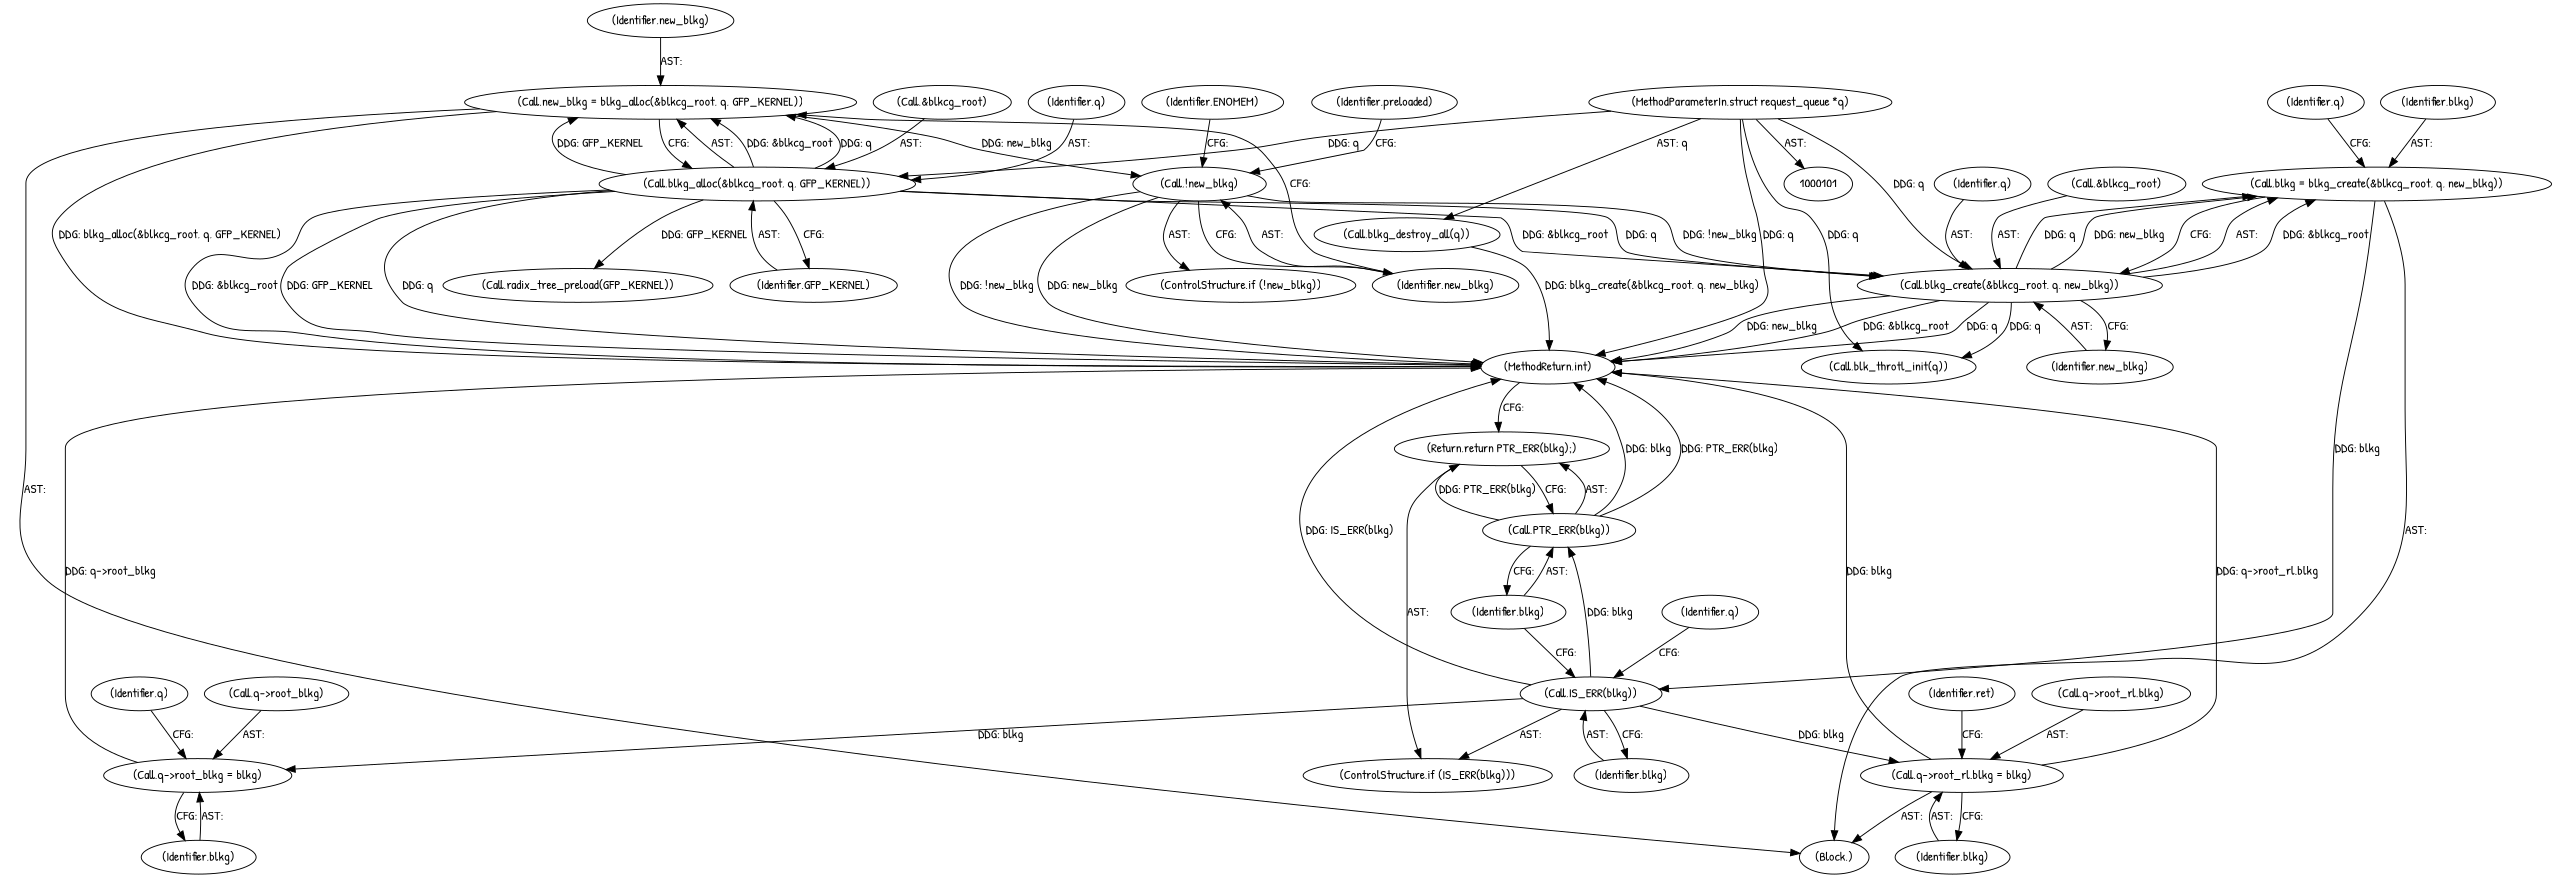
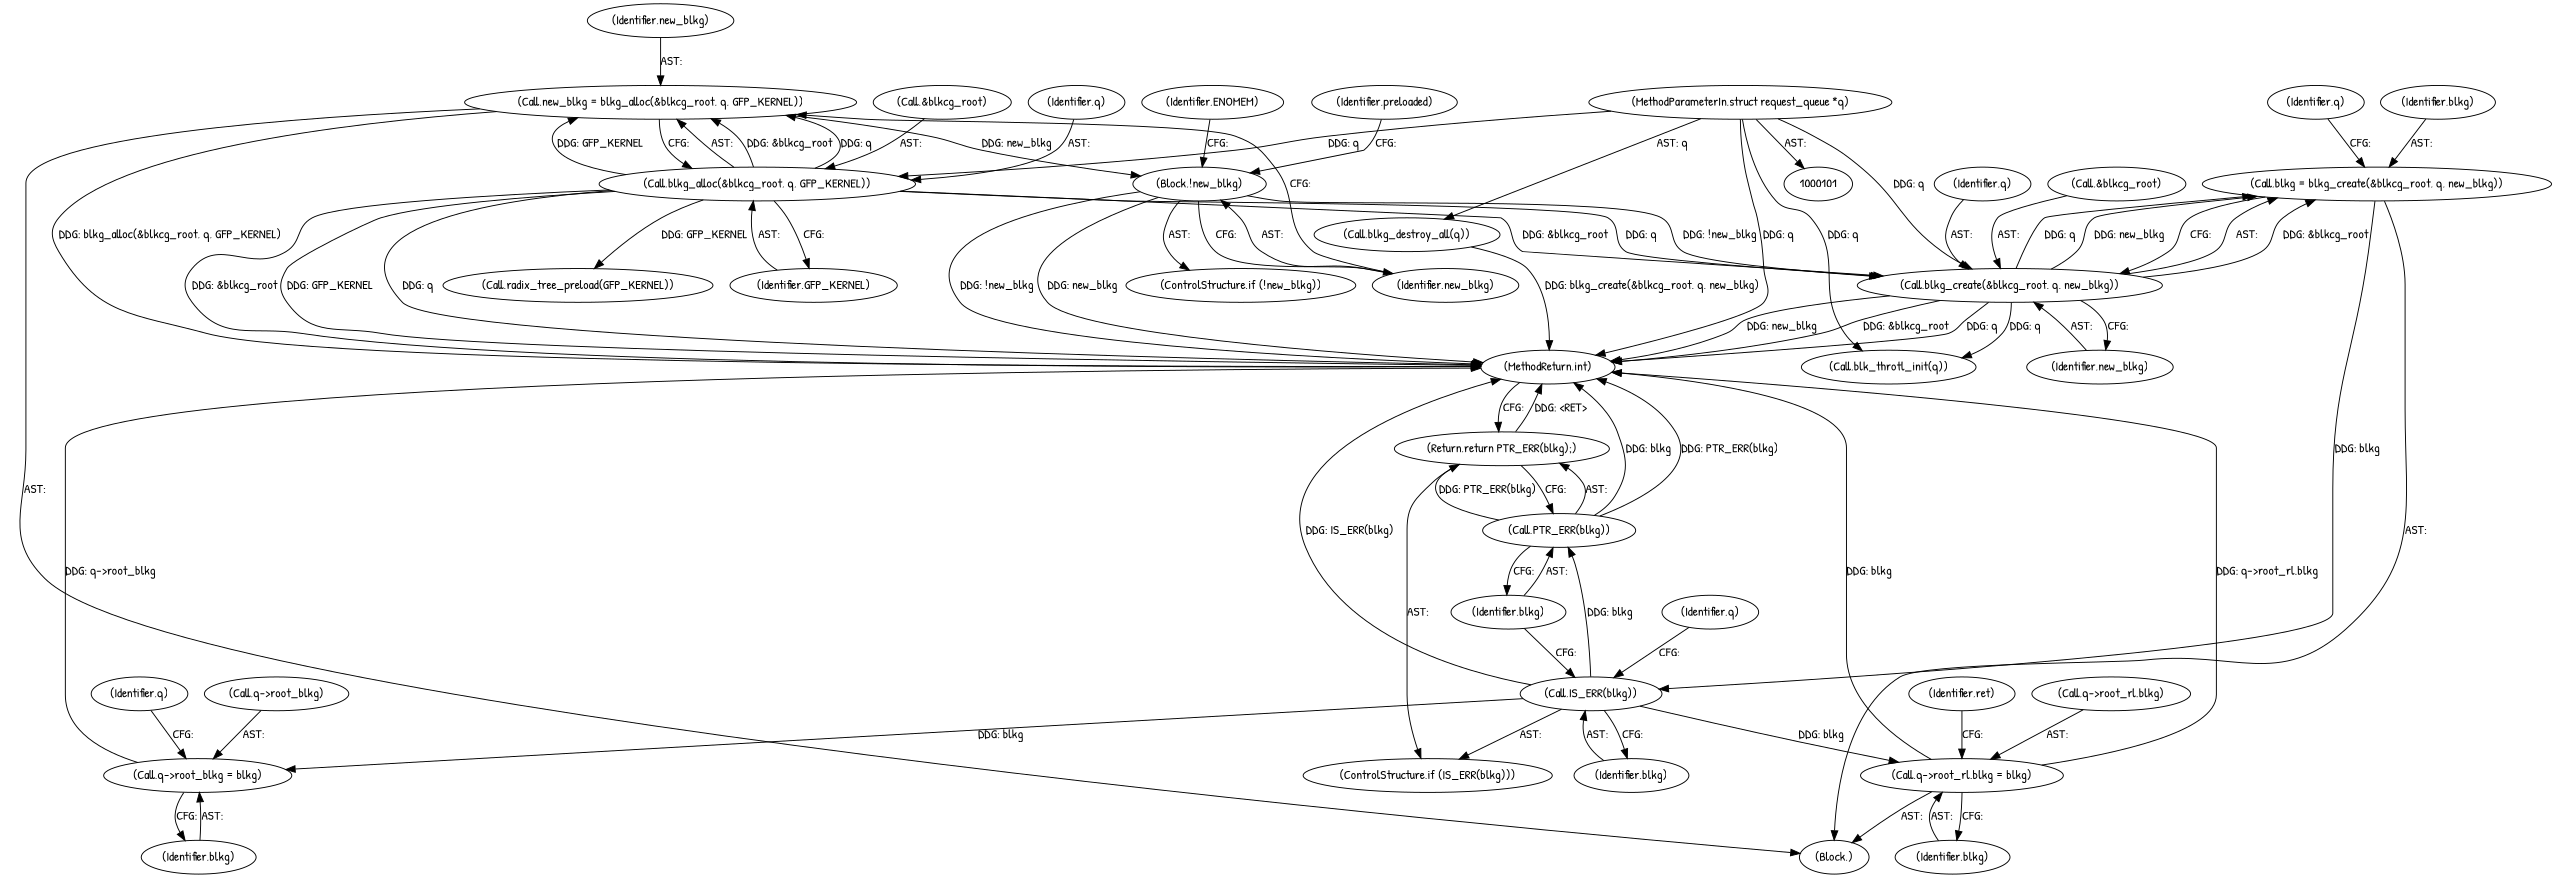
node "(Call,!new_blkg)": label "(Call,!new_blkg)" -> "(Block,!new_blkg)"
edge "(Return,return PTR_ERR(blkg);)" -> "(MethodReturn,int)": added, label "DDG: <RET>"
